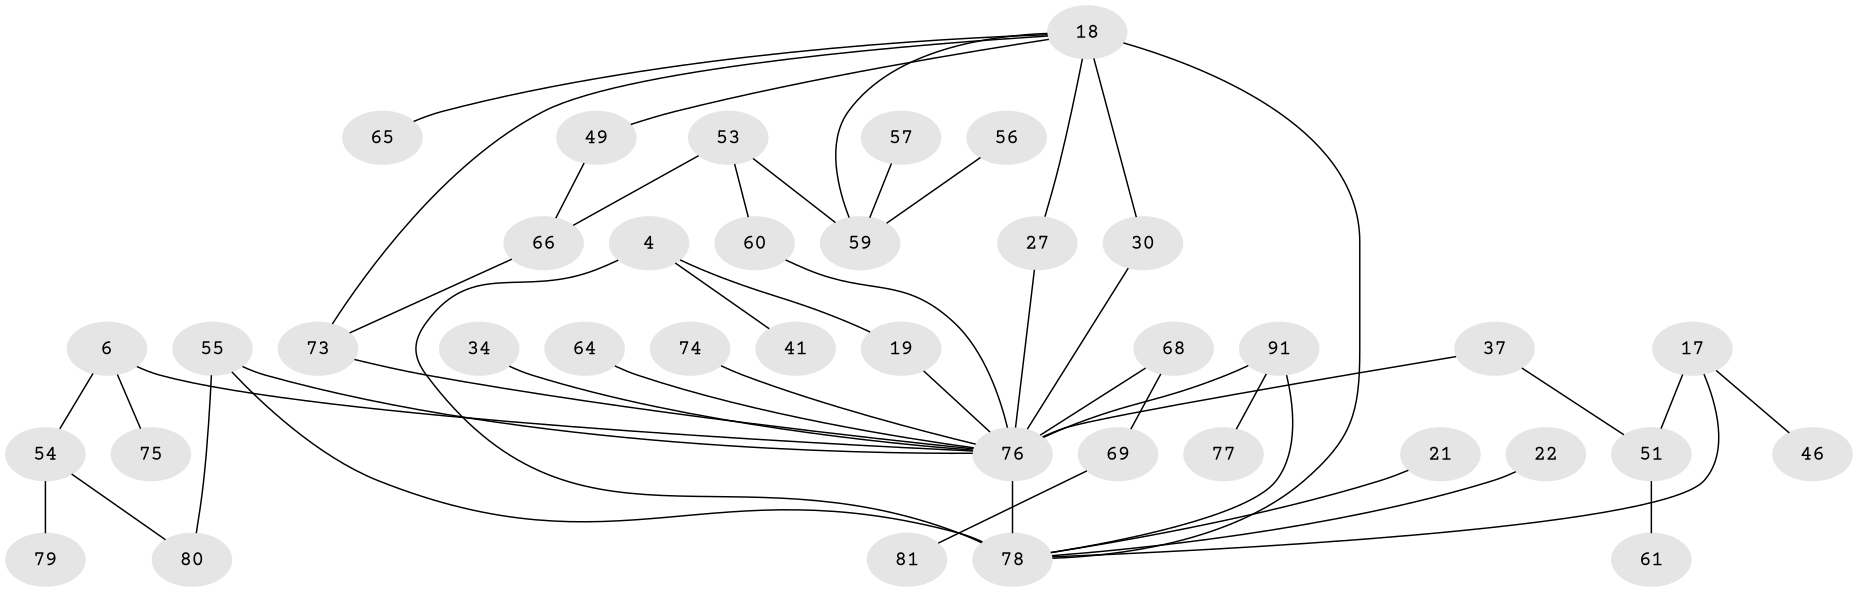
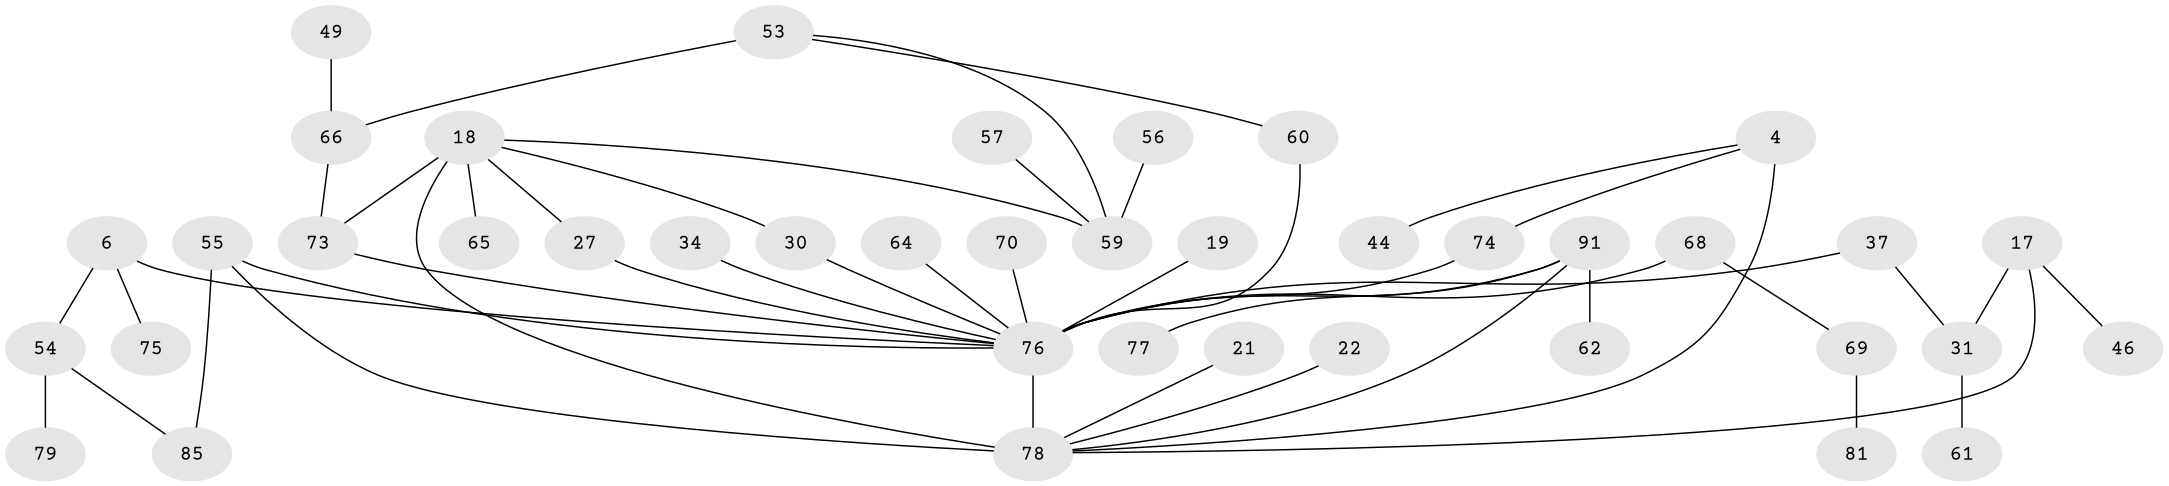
edge "18" -- "49": removed
node "70": added
edge "4" -- "19": now "4" -- "74"
node "41": label "41" -> "44"
node "62": added
node "51": label "51" -> "31"
node "80": label "80" -> "85"
